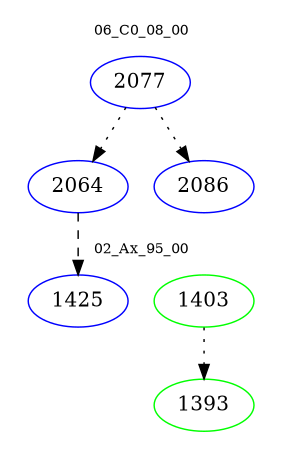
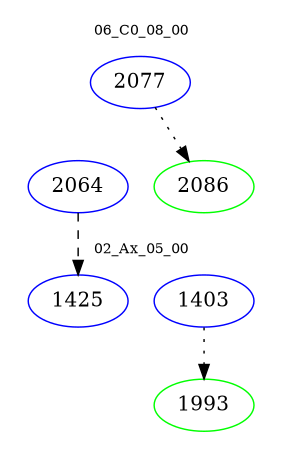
edge "2077" -> "2064": removed
node "2086": color blue -> green
cluster "02_Ax_95_00": label "02_Ax_95_00" -> "02_Ax_05_00"
node "1403": color green -> blue
node "1393": label "1393" -> "1993"
